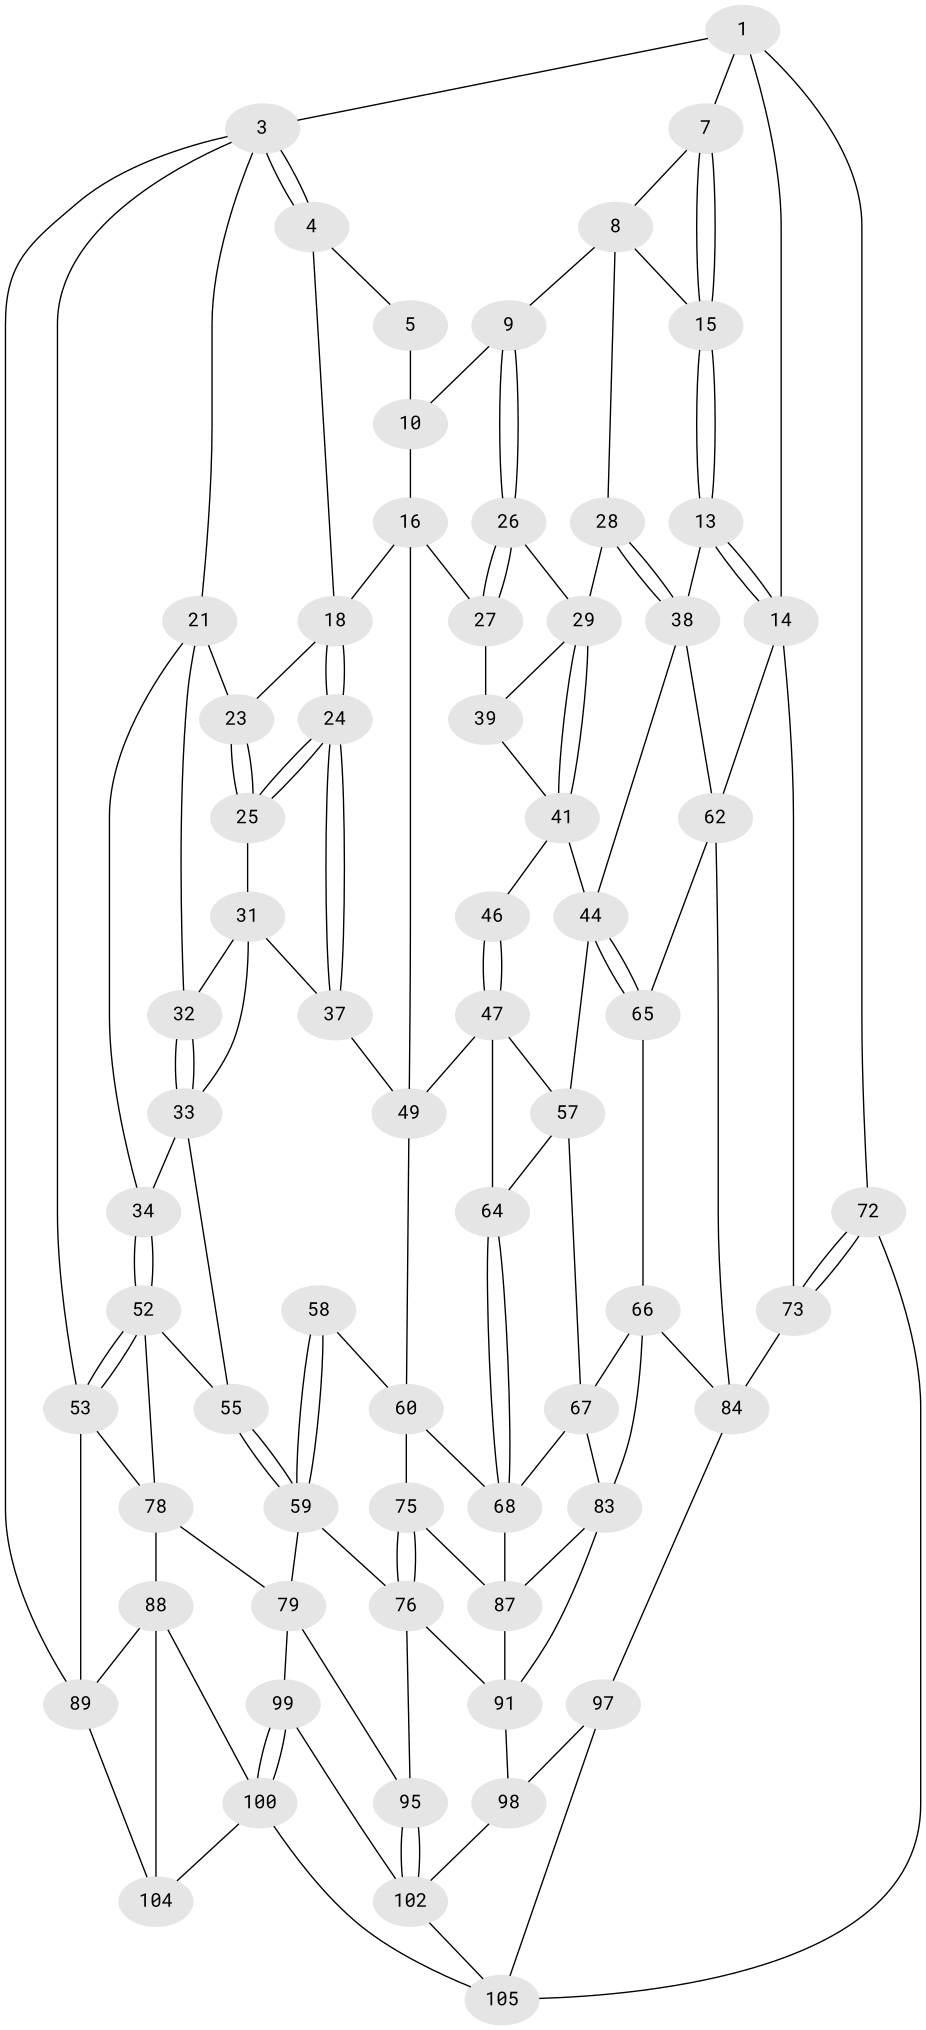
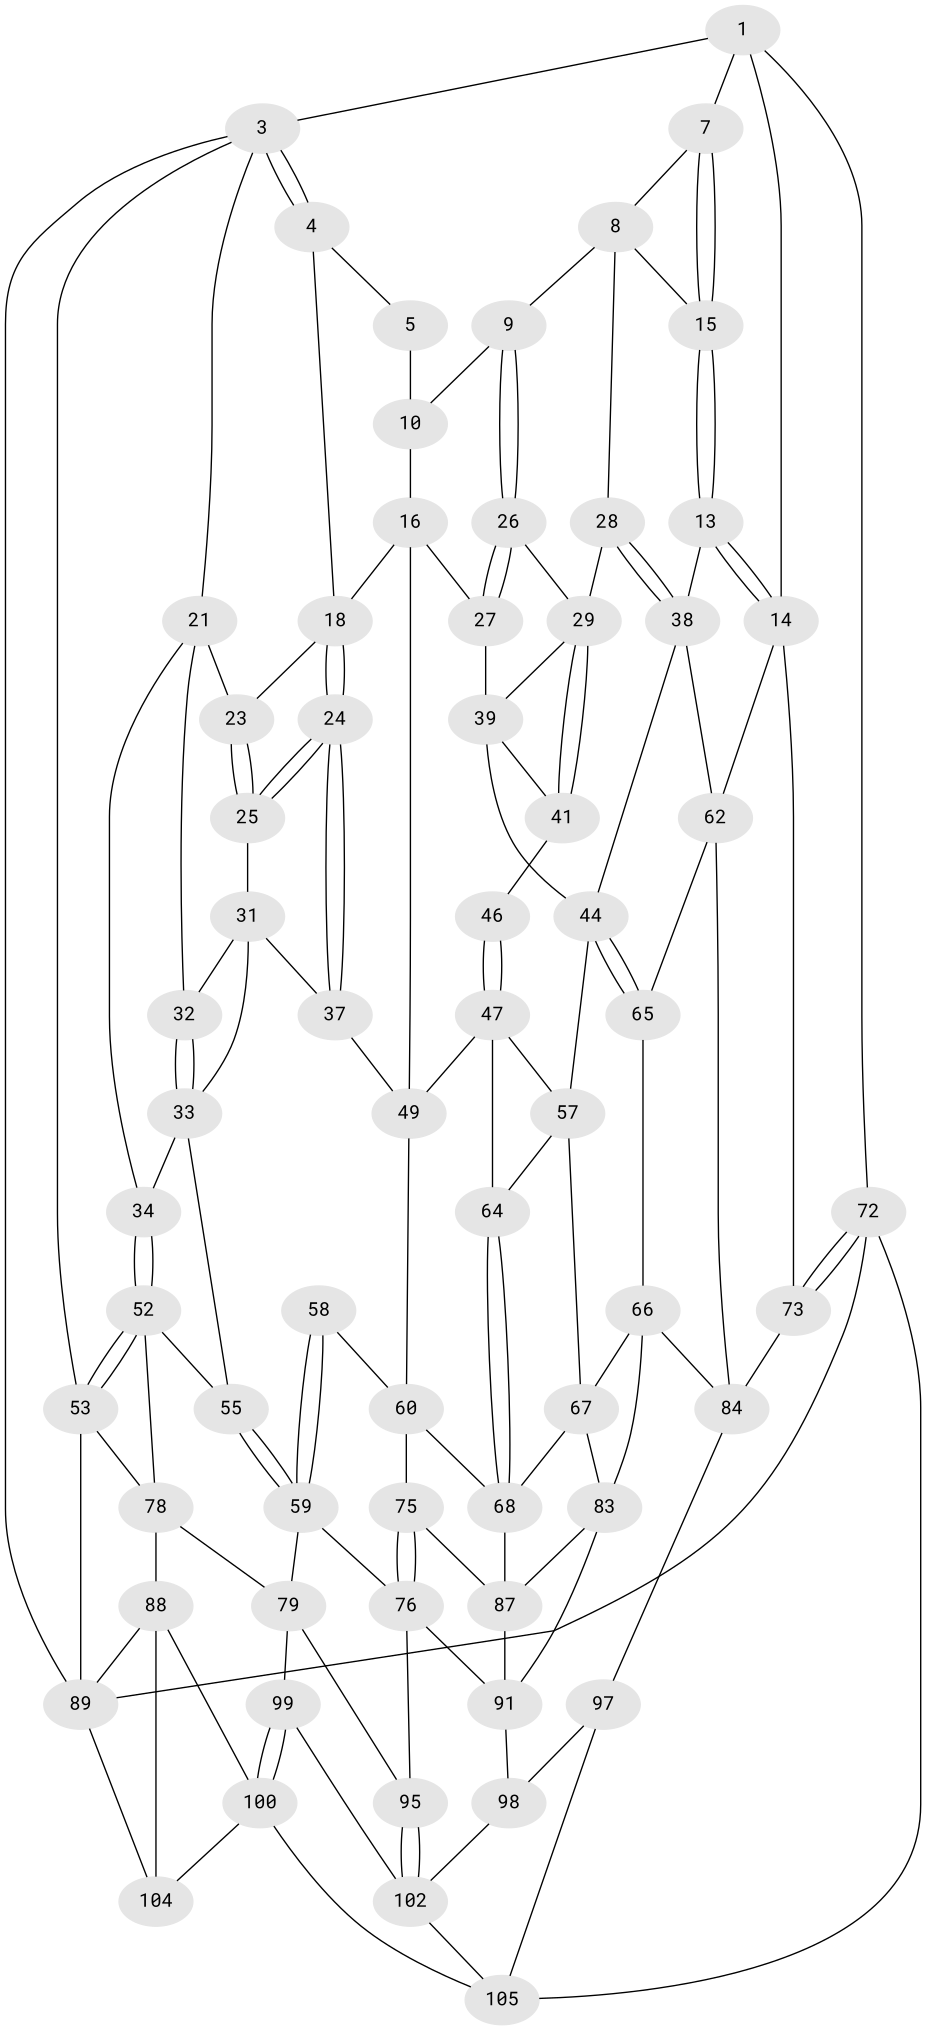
edge "41" -- "44": now "39" -- "44"
edge "72" -- "89": added
